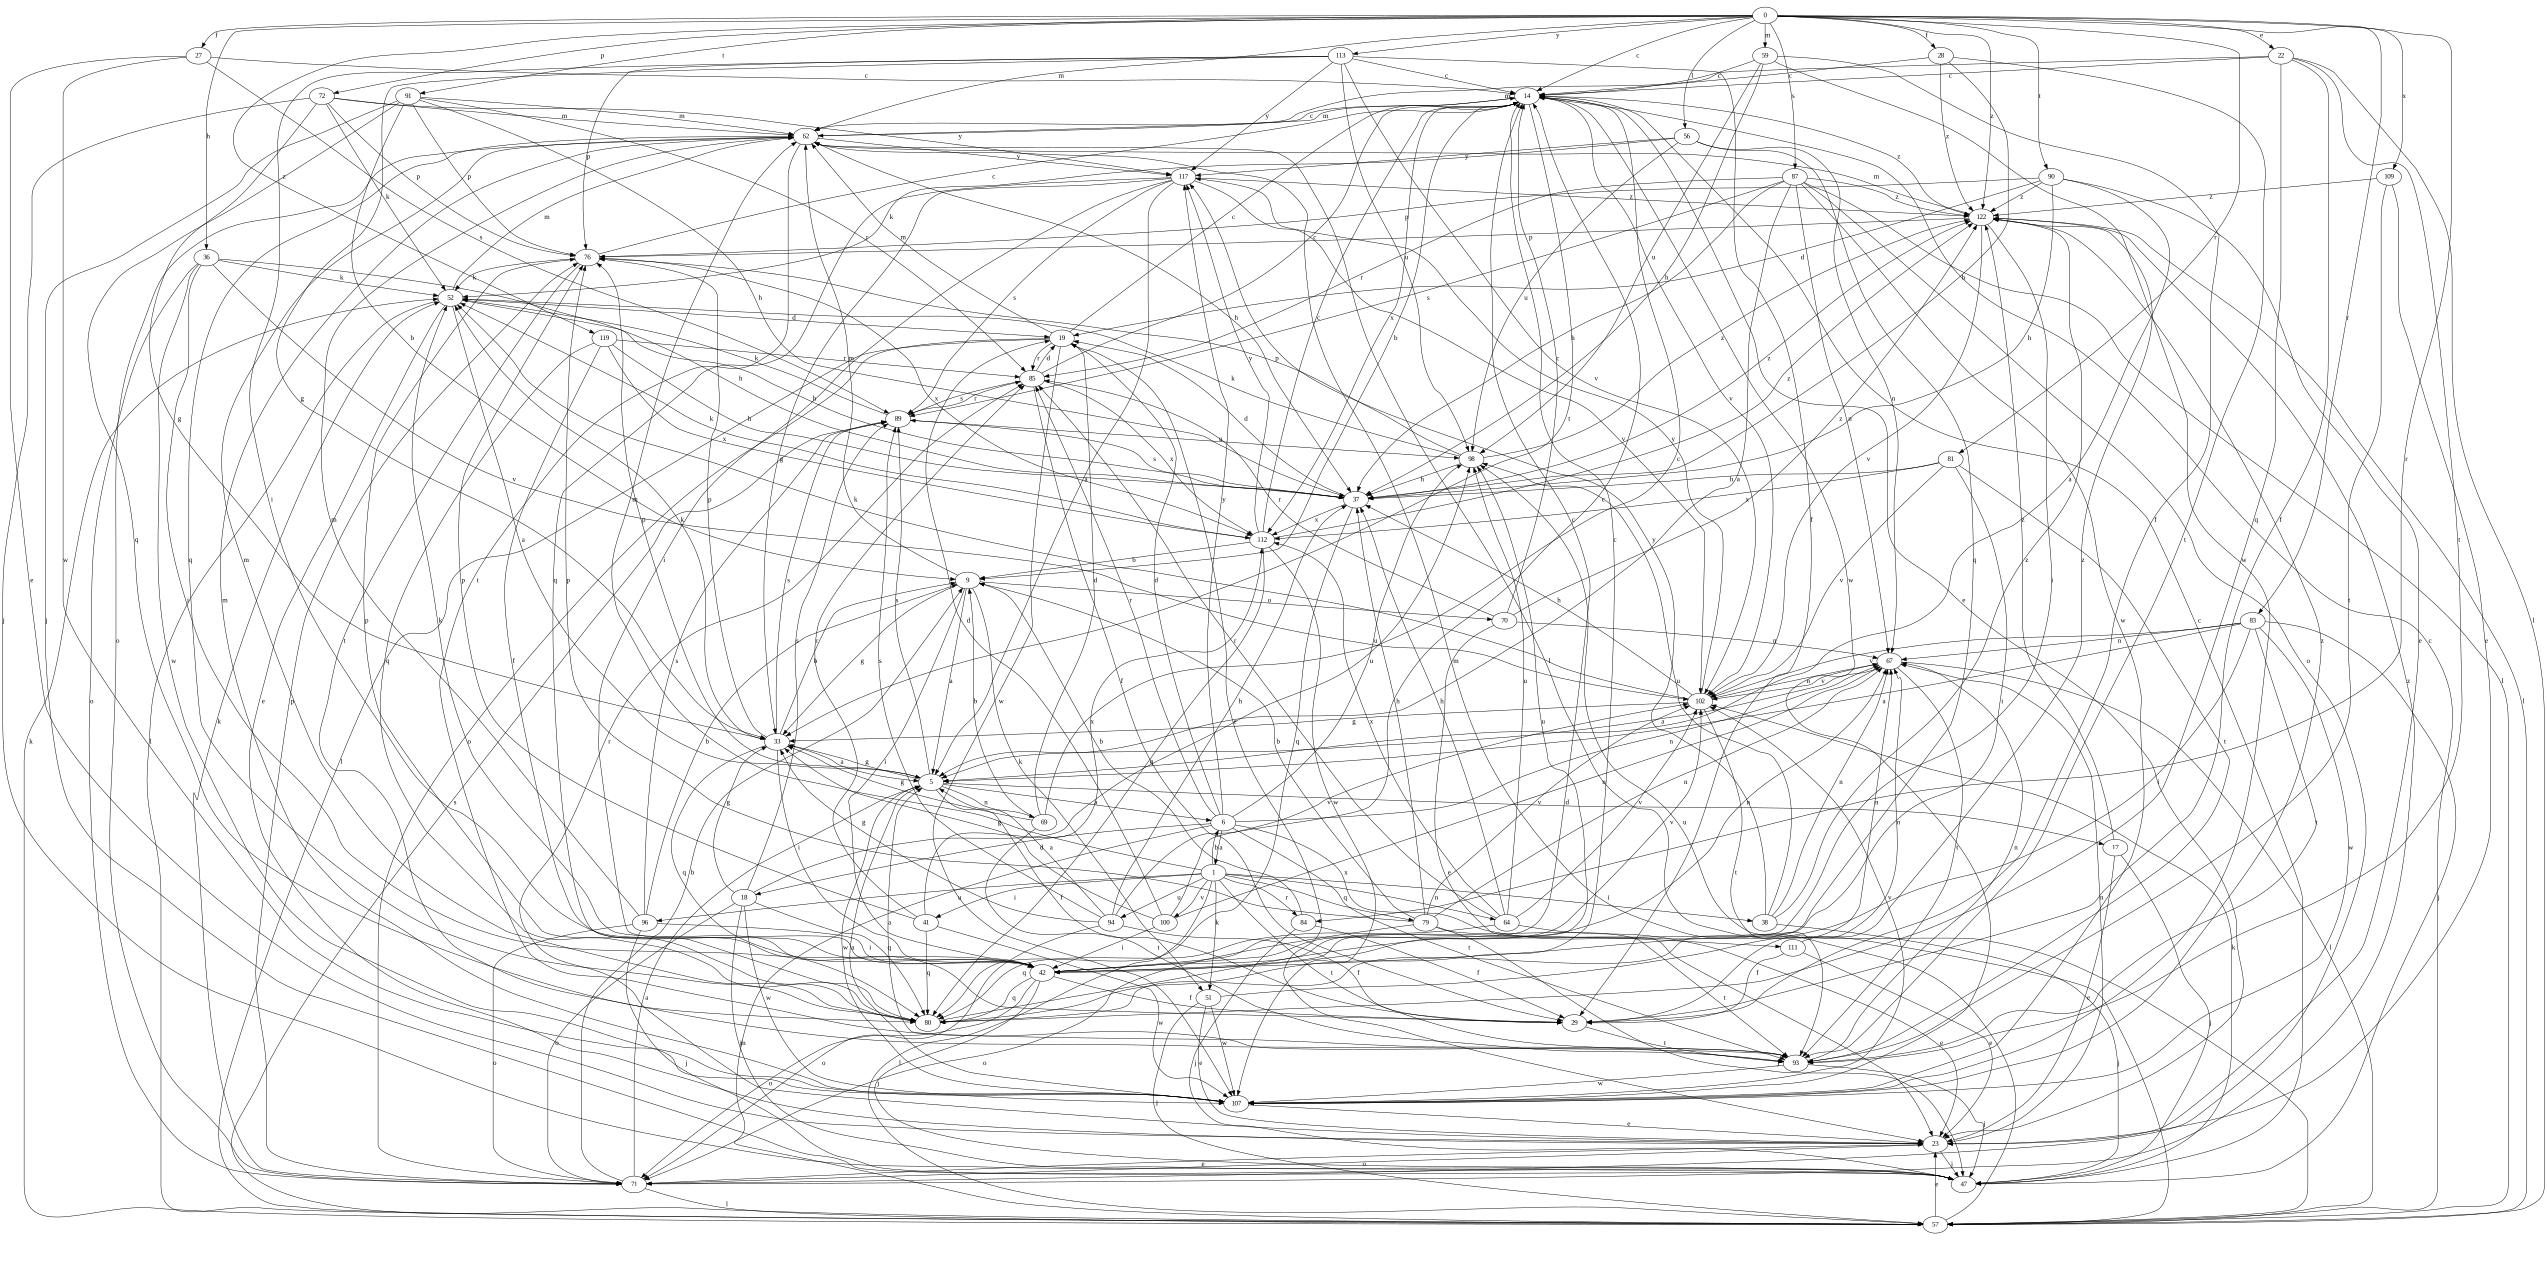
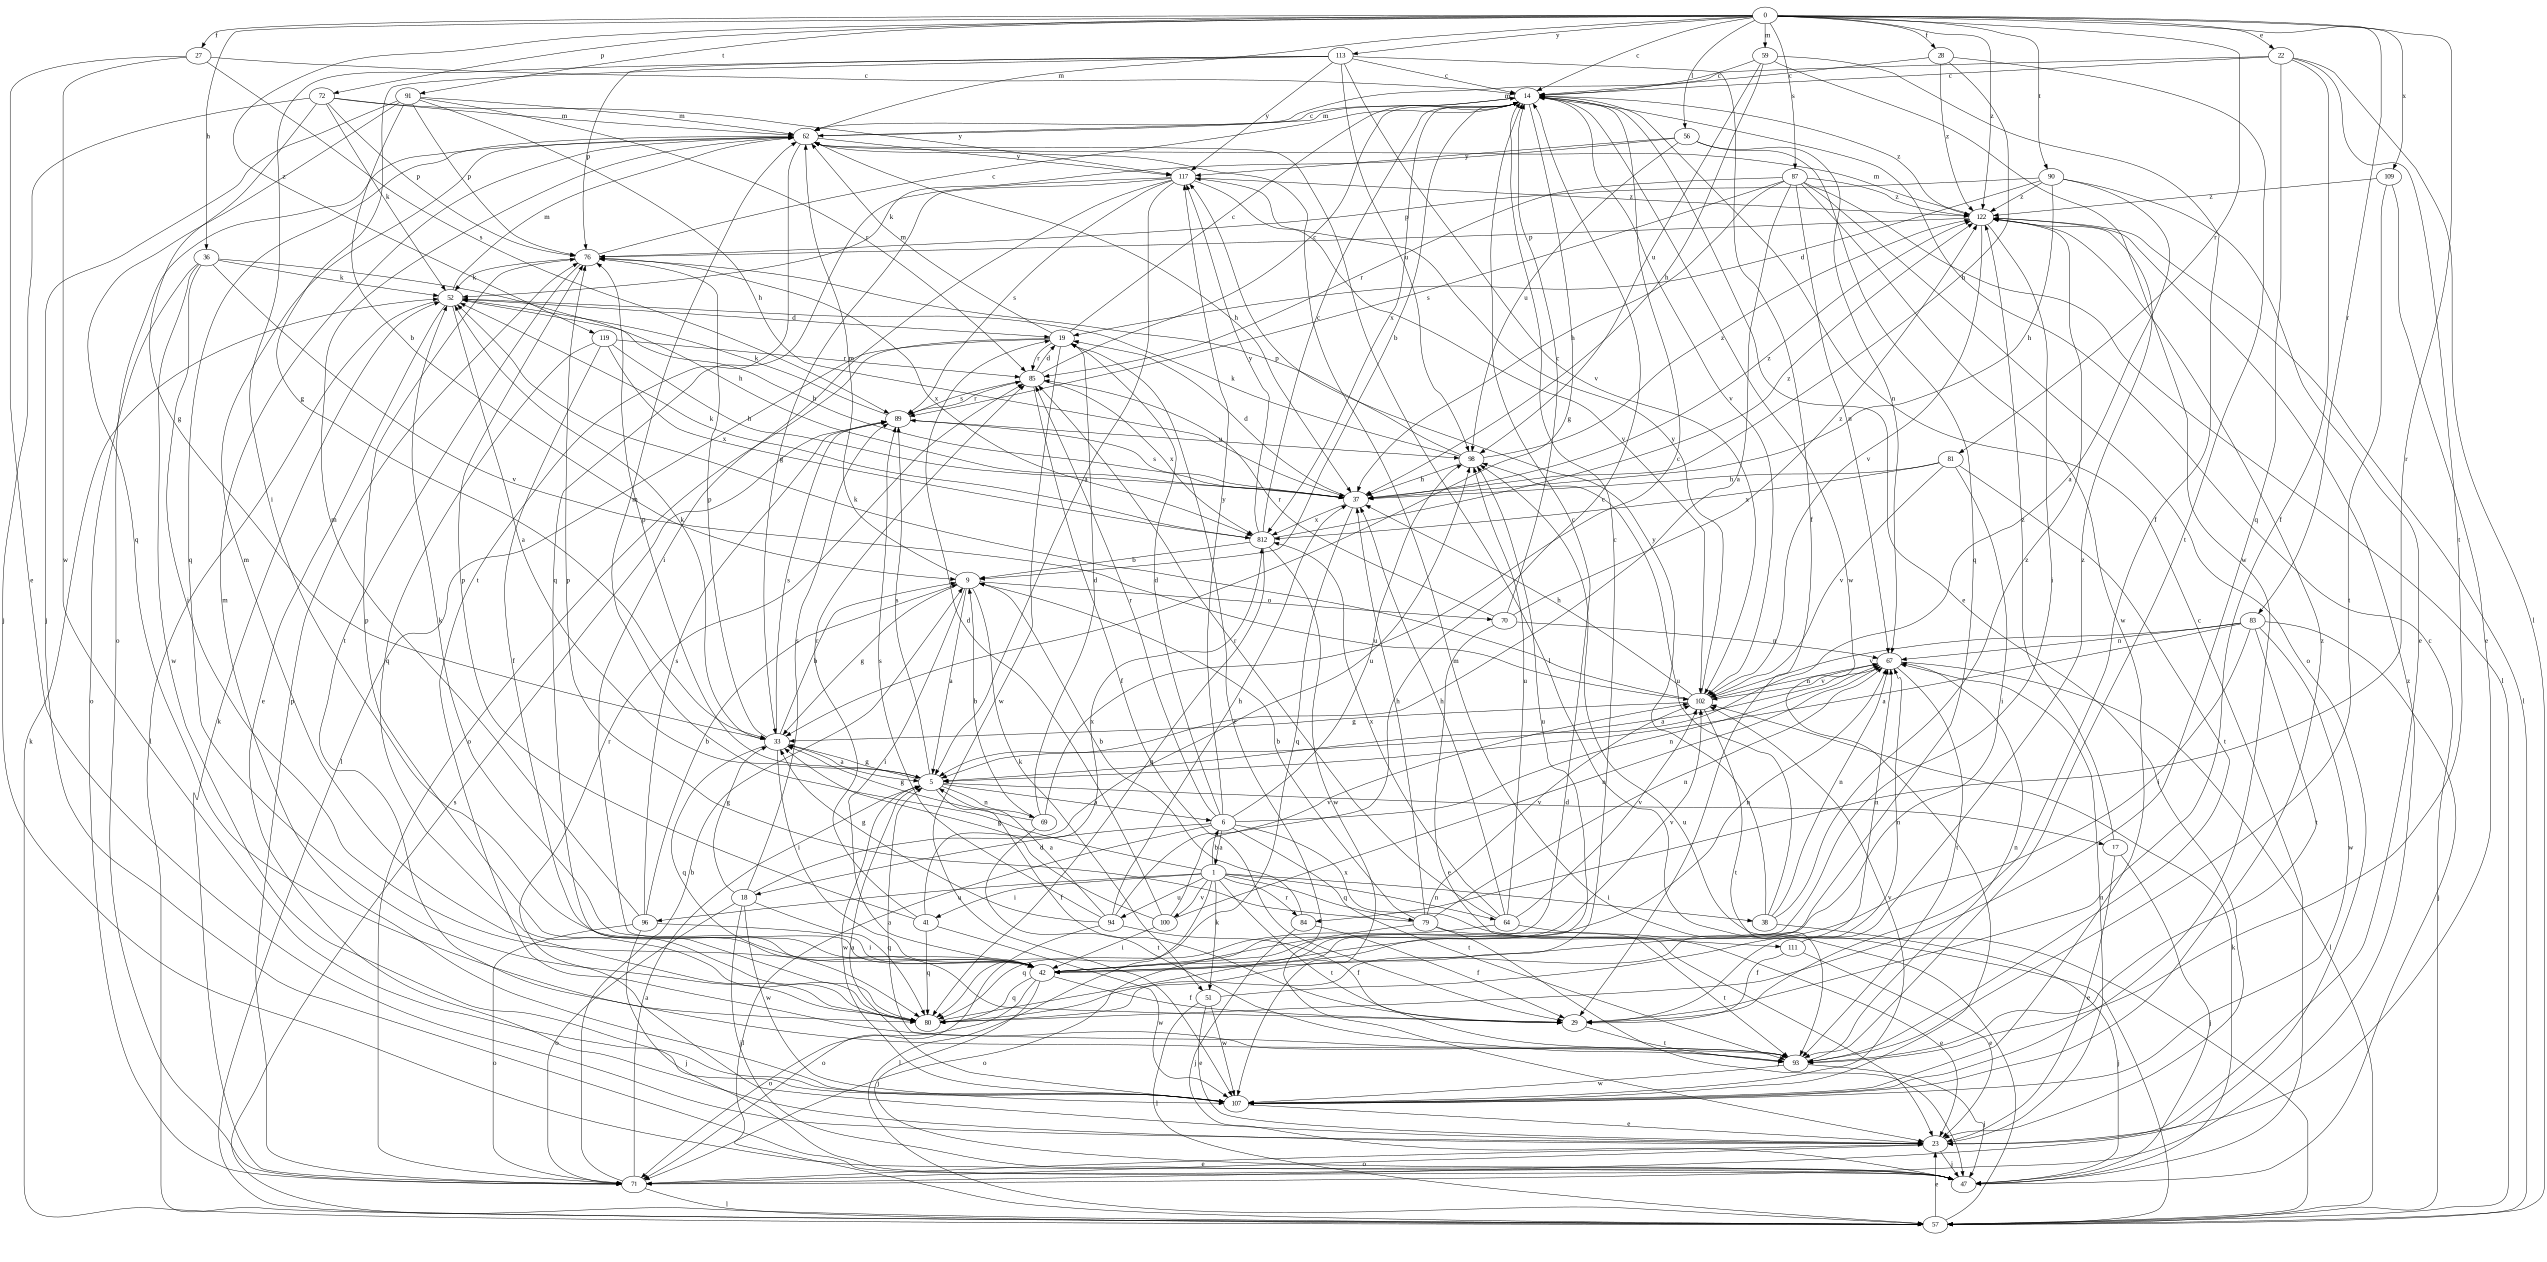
edge "14" -> "33": label "t" -> "g"
node "112": label "112" -> "812"
edge "6" -> "57": label "m" -> "l"
